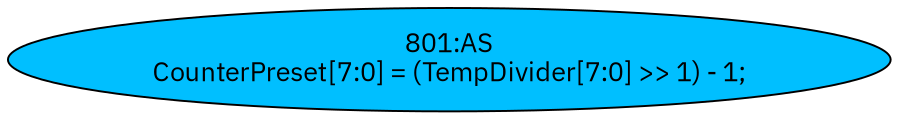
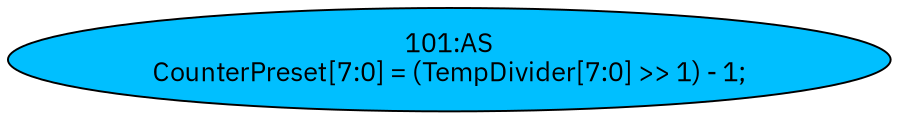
node "801:AS CounterPreset[7:0] = (TempDivider[7:0] >> 1) - 1;": label "801:AS CounterPreset[7:0] = (TempDivider[7:0] >> 1) - 1;" -> "101:AS CounterPreset[7:0] = (TempDivider[7:0] >> 1) - 1;"
